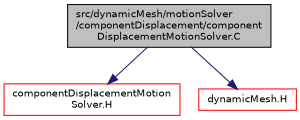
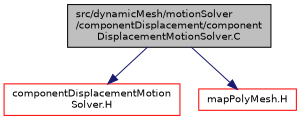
node "dynamicMesh.H": label "dynamicMesh.H" -> "mapPolyMesh.H"
